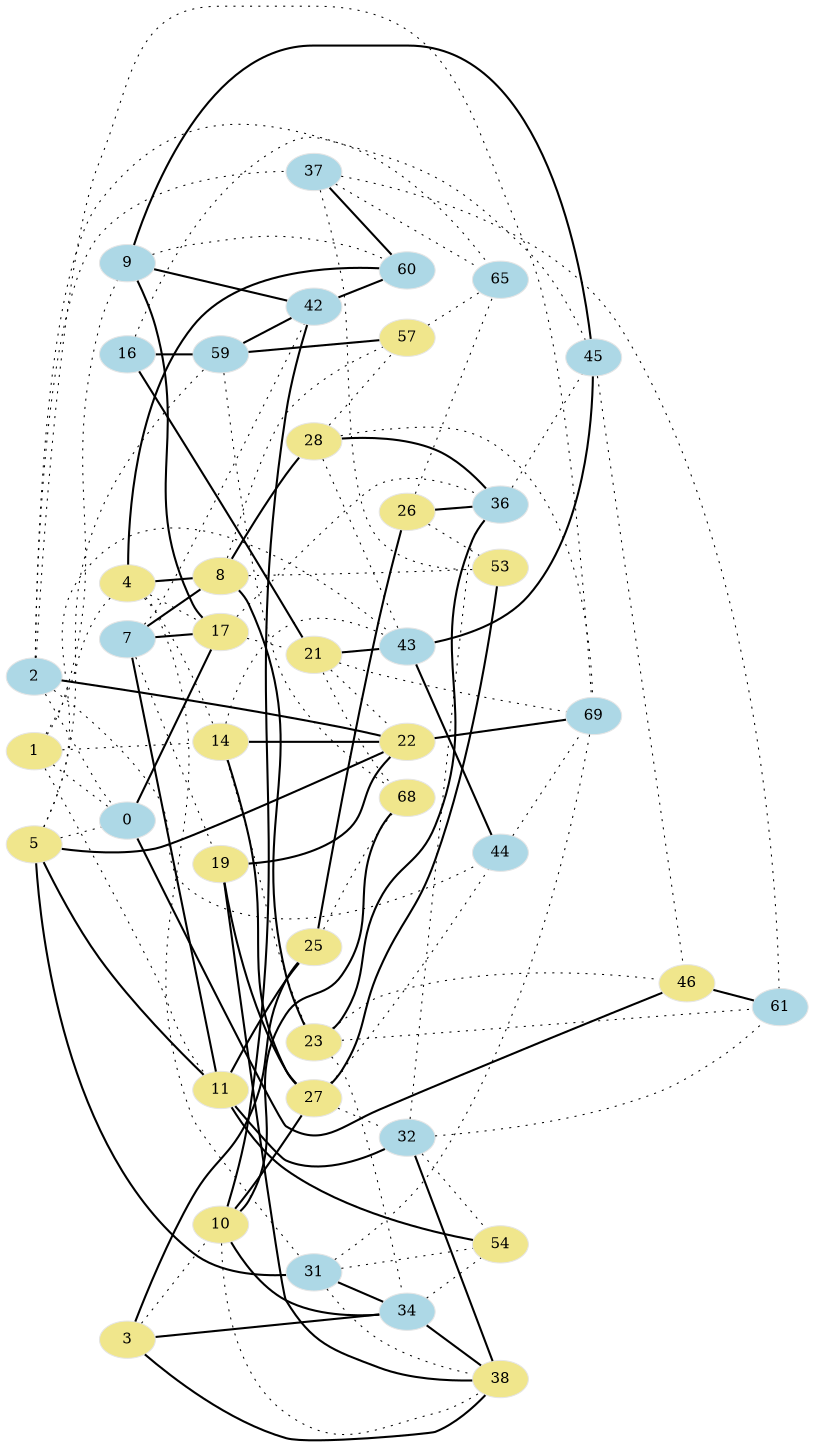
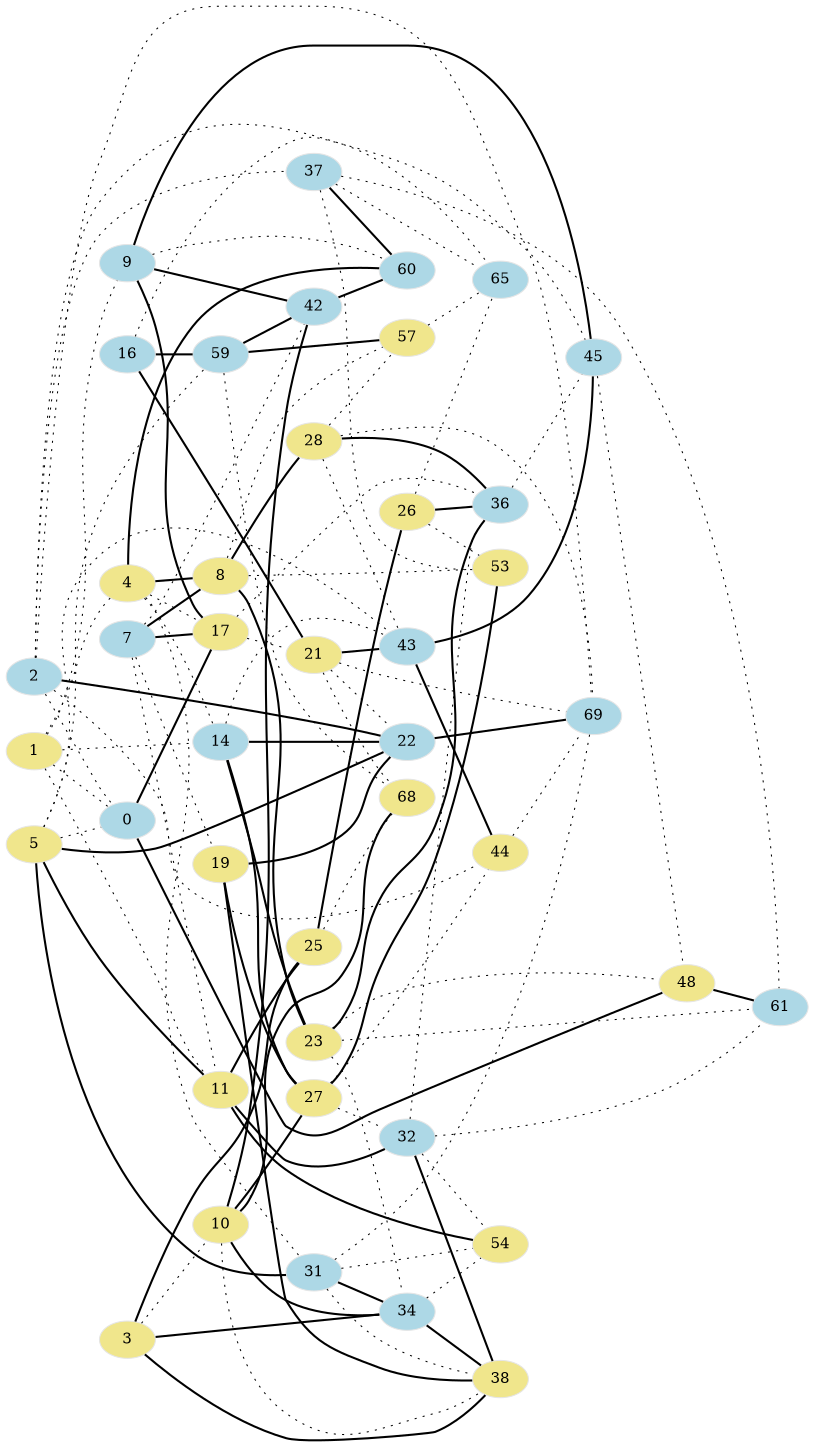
node "14": fillcolor khaki -> lightblue
node "22": fillcolor khaki -> lightblue
node "44": fillcolor lightblue -> khaki
edge "14" -- "23": style dotted -> bold
edge "7" -- "11": style bold -> dotted
node "46": label "46" -> "48"
